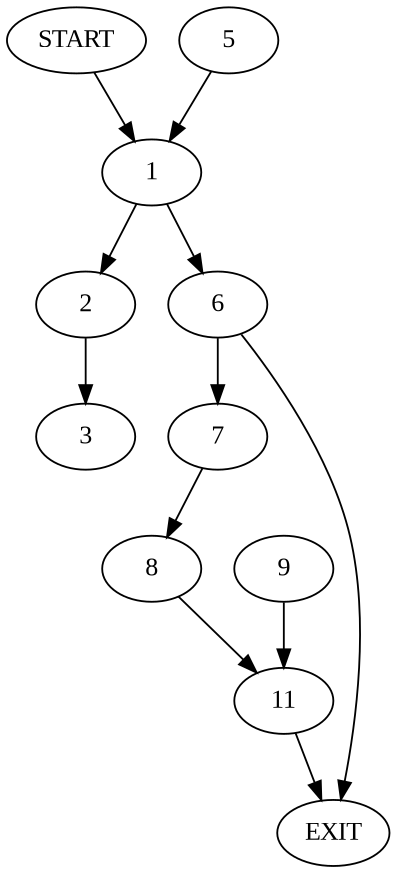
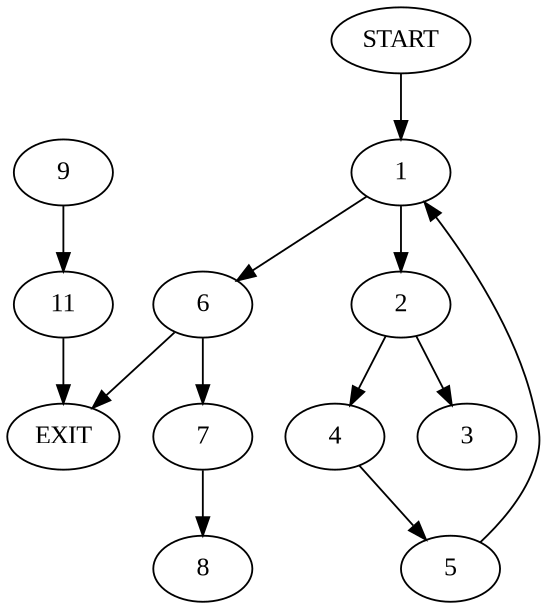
node "4": added
edge "8" -> "11": removed
